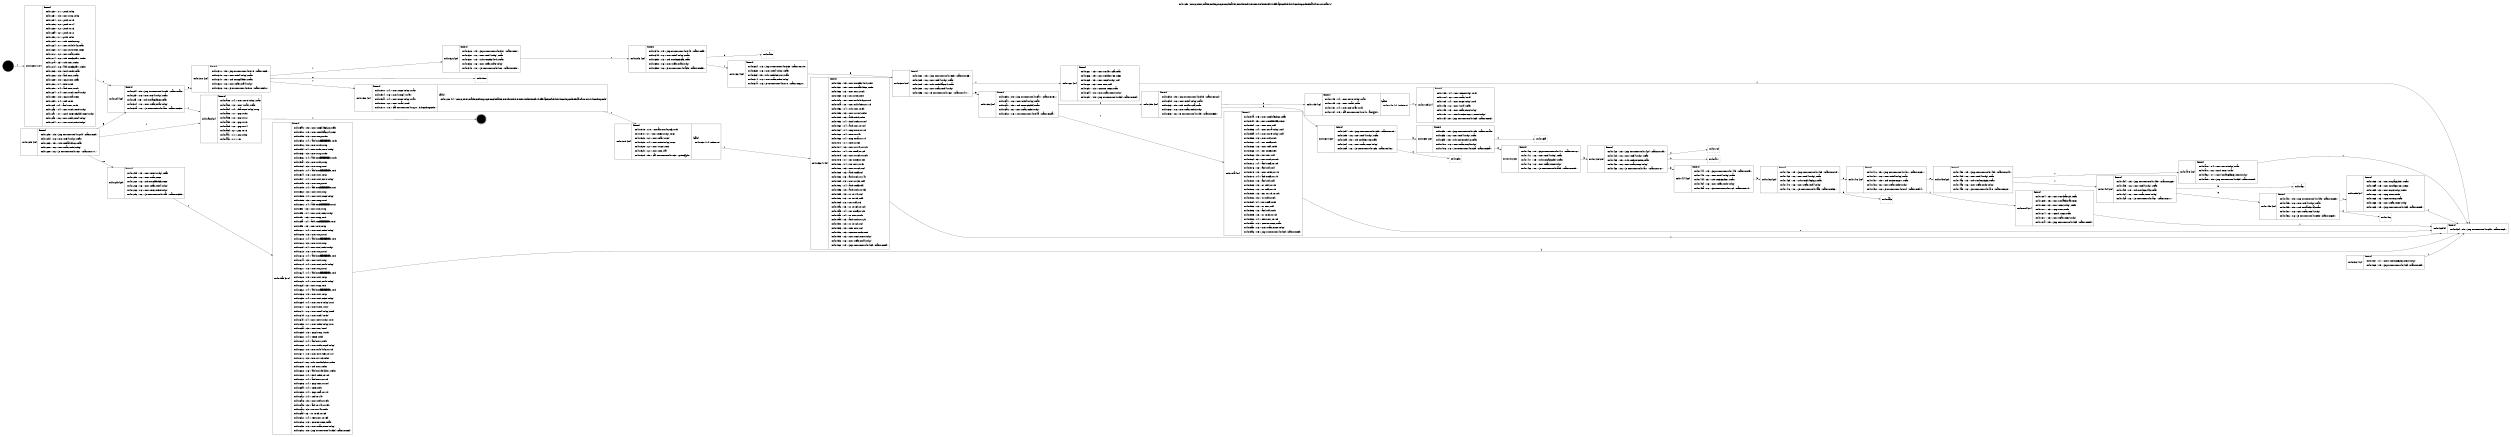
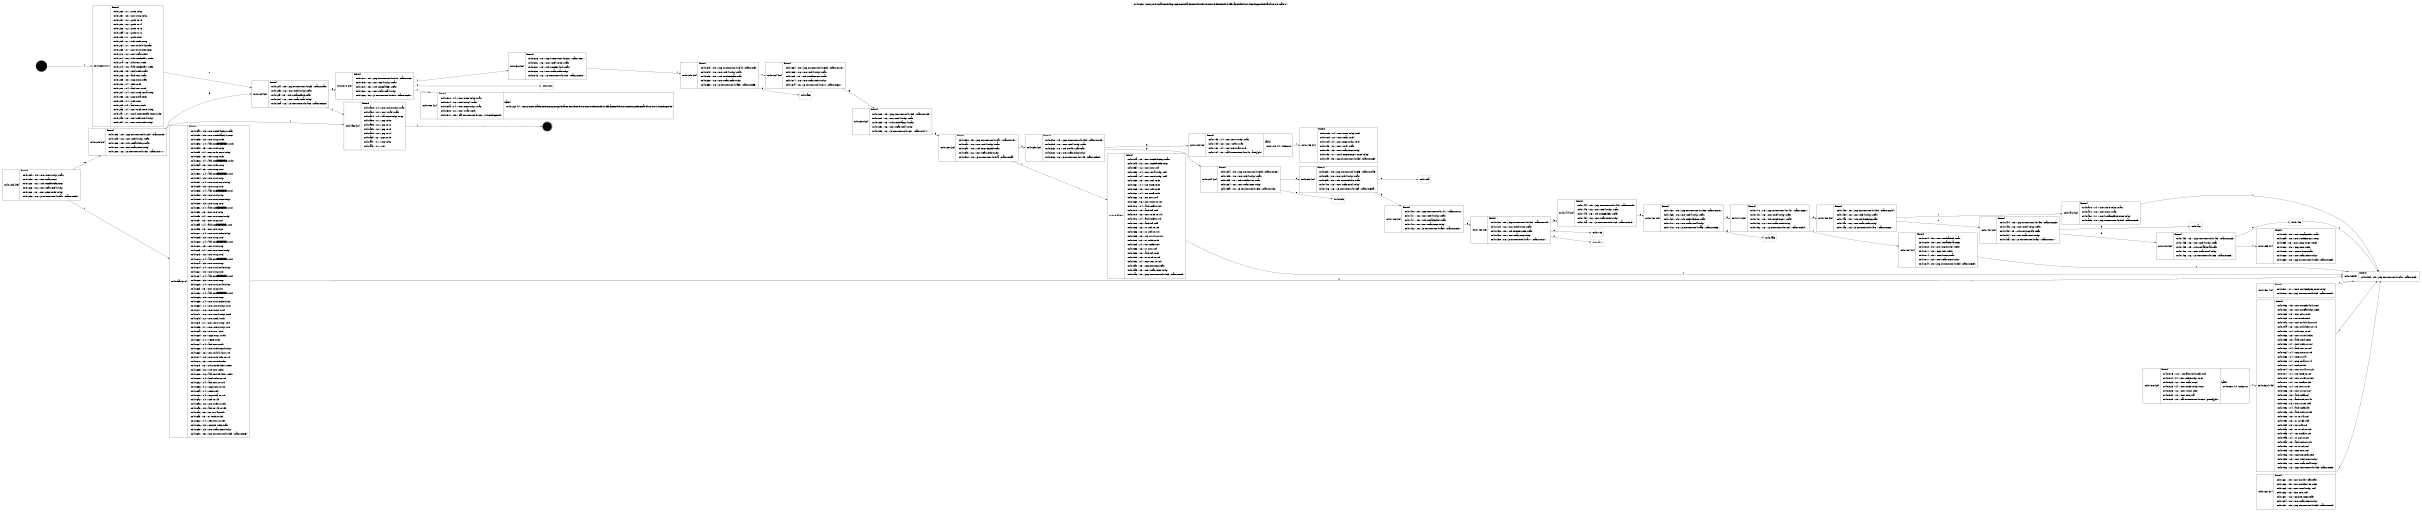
edge "0x401380 [28]" -> "0x4016c1 [27]": removed, label "1"
edge "0x401900 [21]" -> "0x401915 [29]": removed, label "1"
edge "0x4012d8 [28]" -> "0x4012bb [29]": reversed
edge "0x401855 [27]" -> "0x401b3f [5]": now "0x4014ec" -> "0x401b3f [5]"
